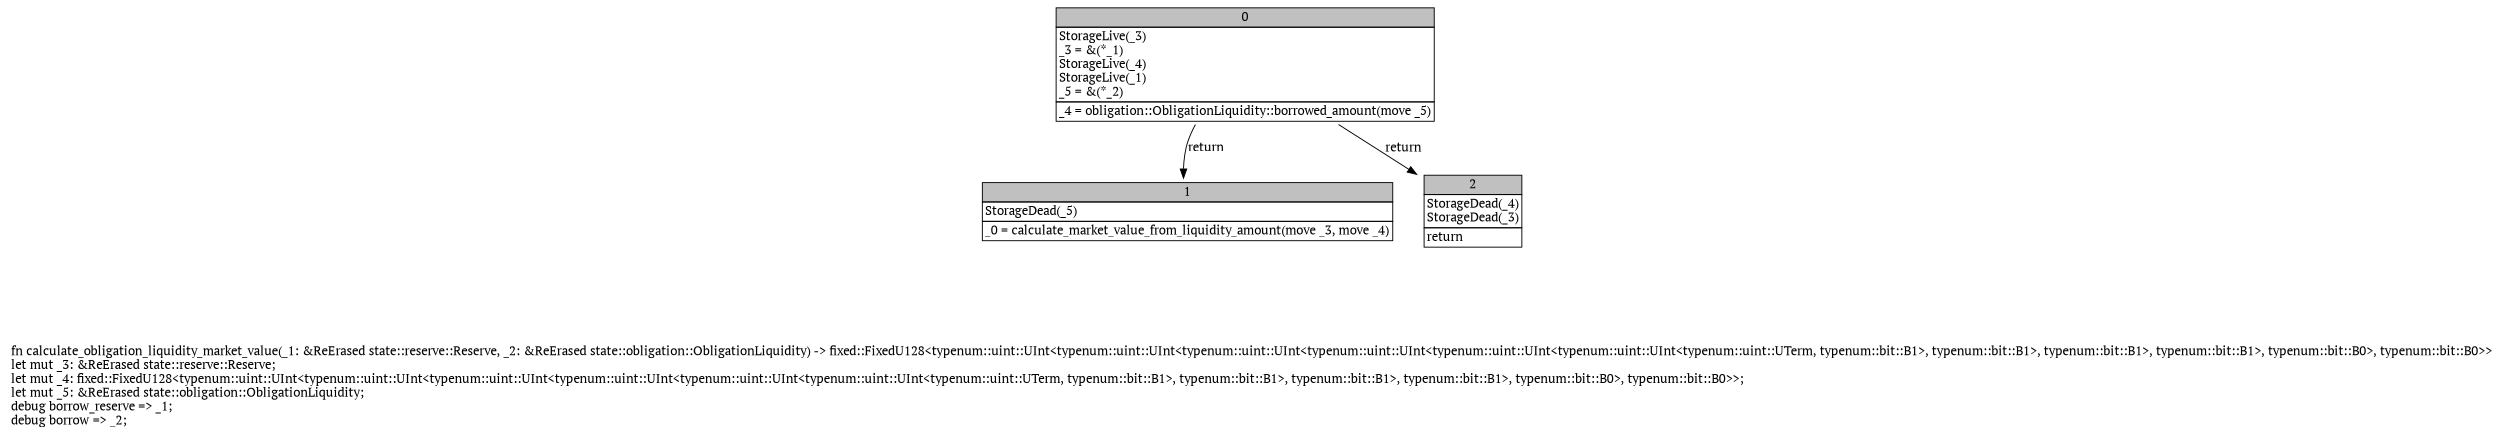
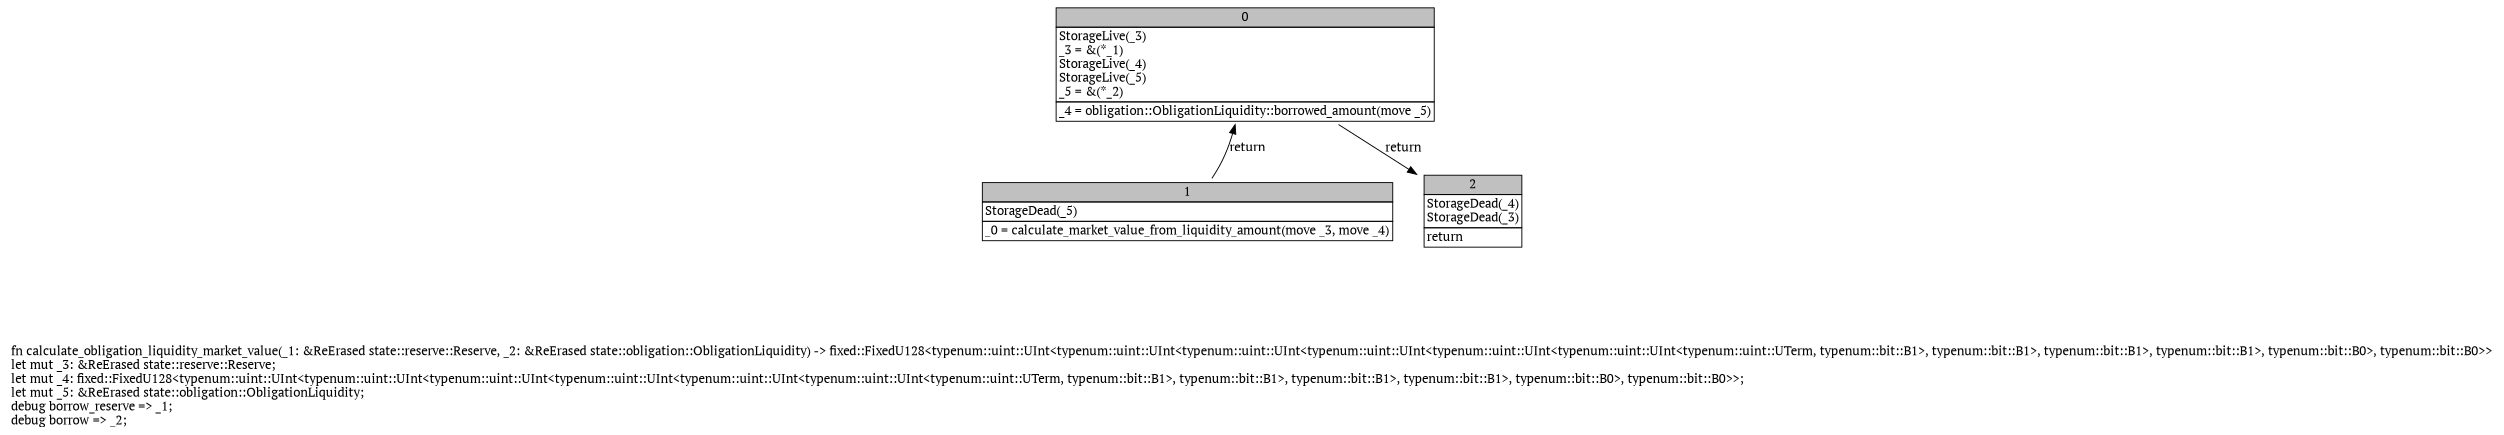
node "0": text "StorageLive(_1)" -> "StorageLive(_5)"
edge "0" -> "1": reversed
